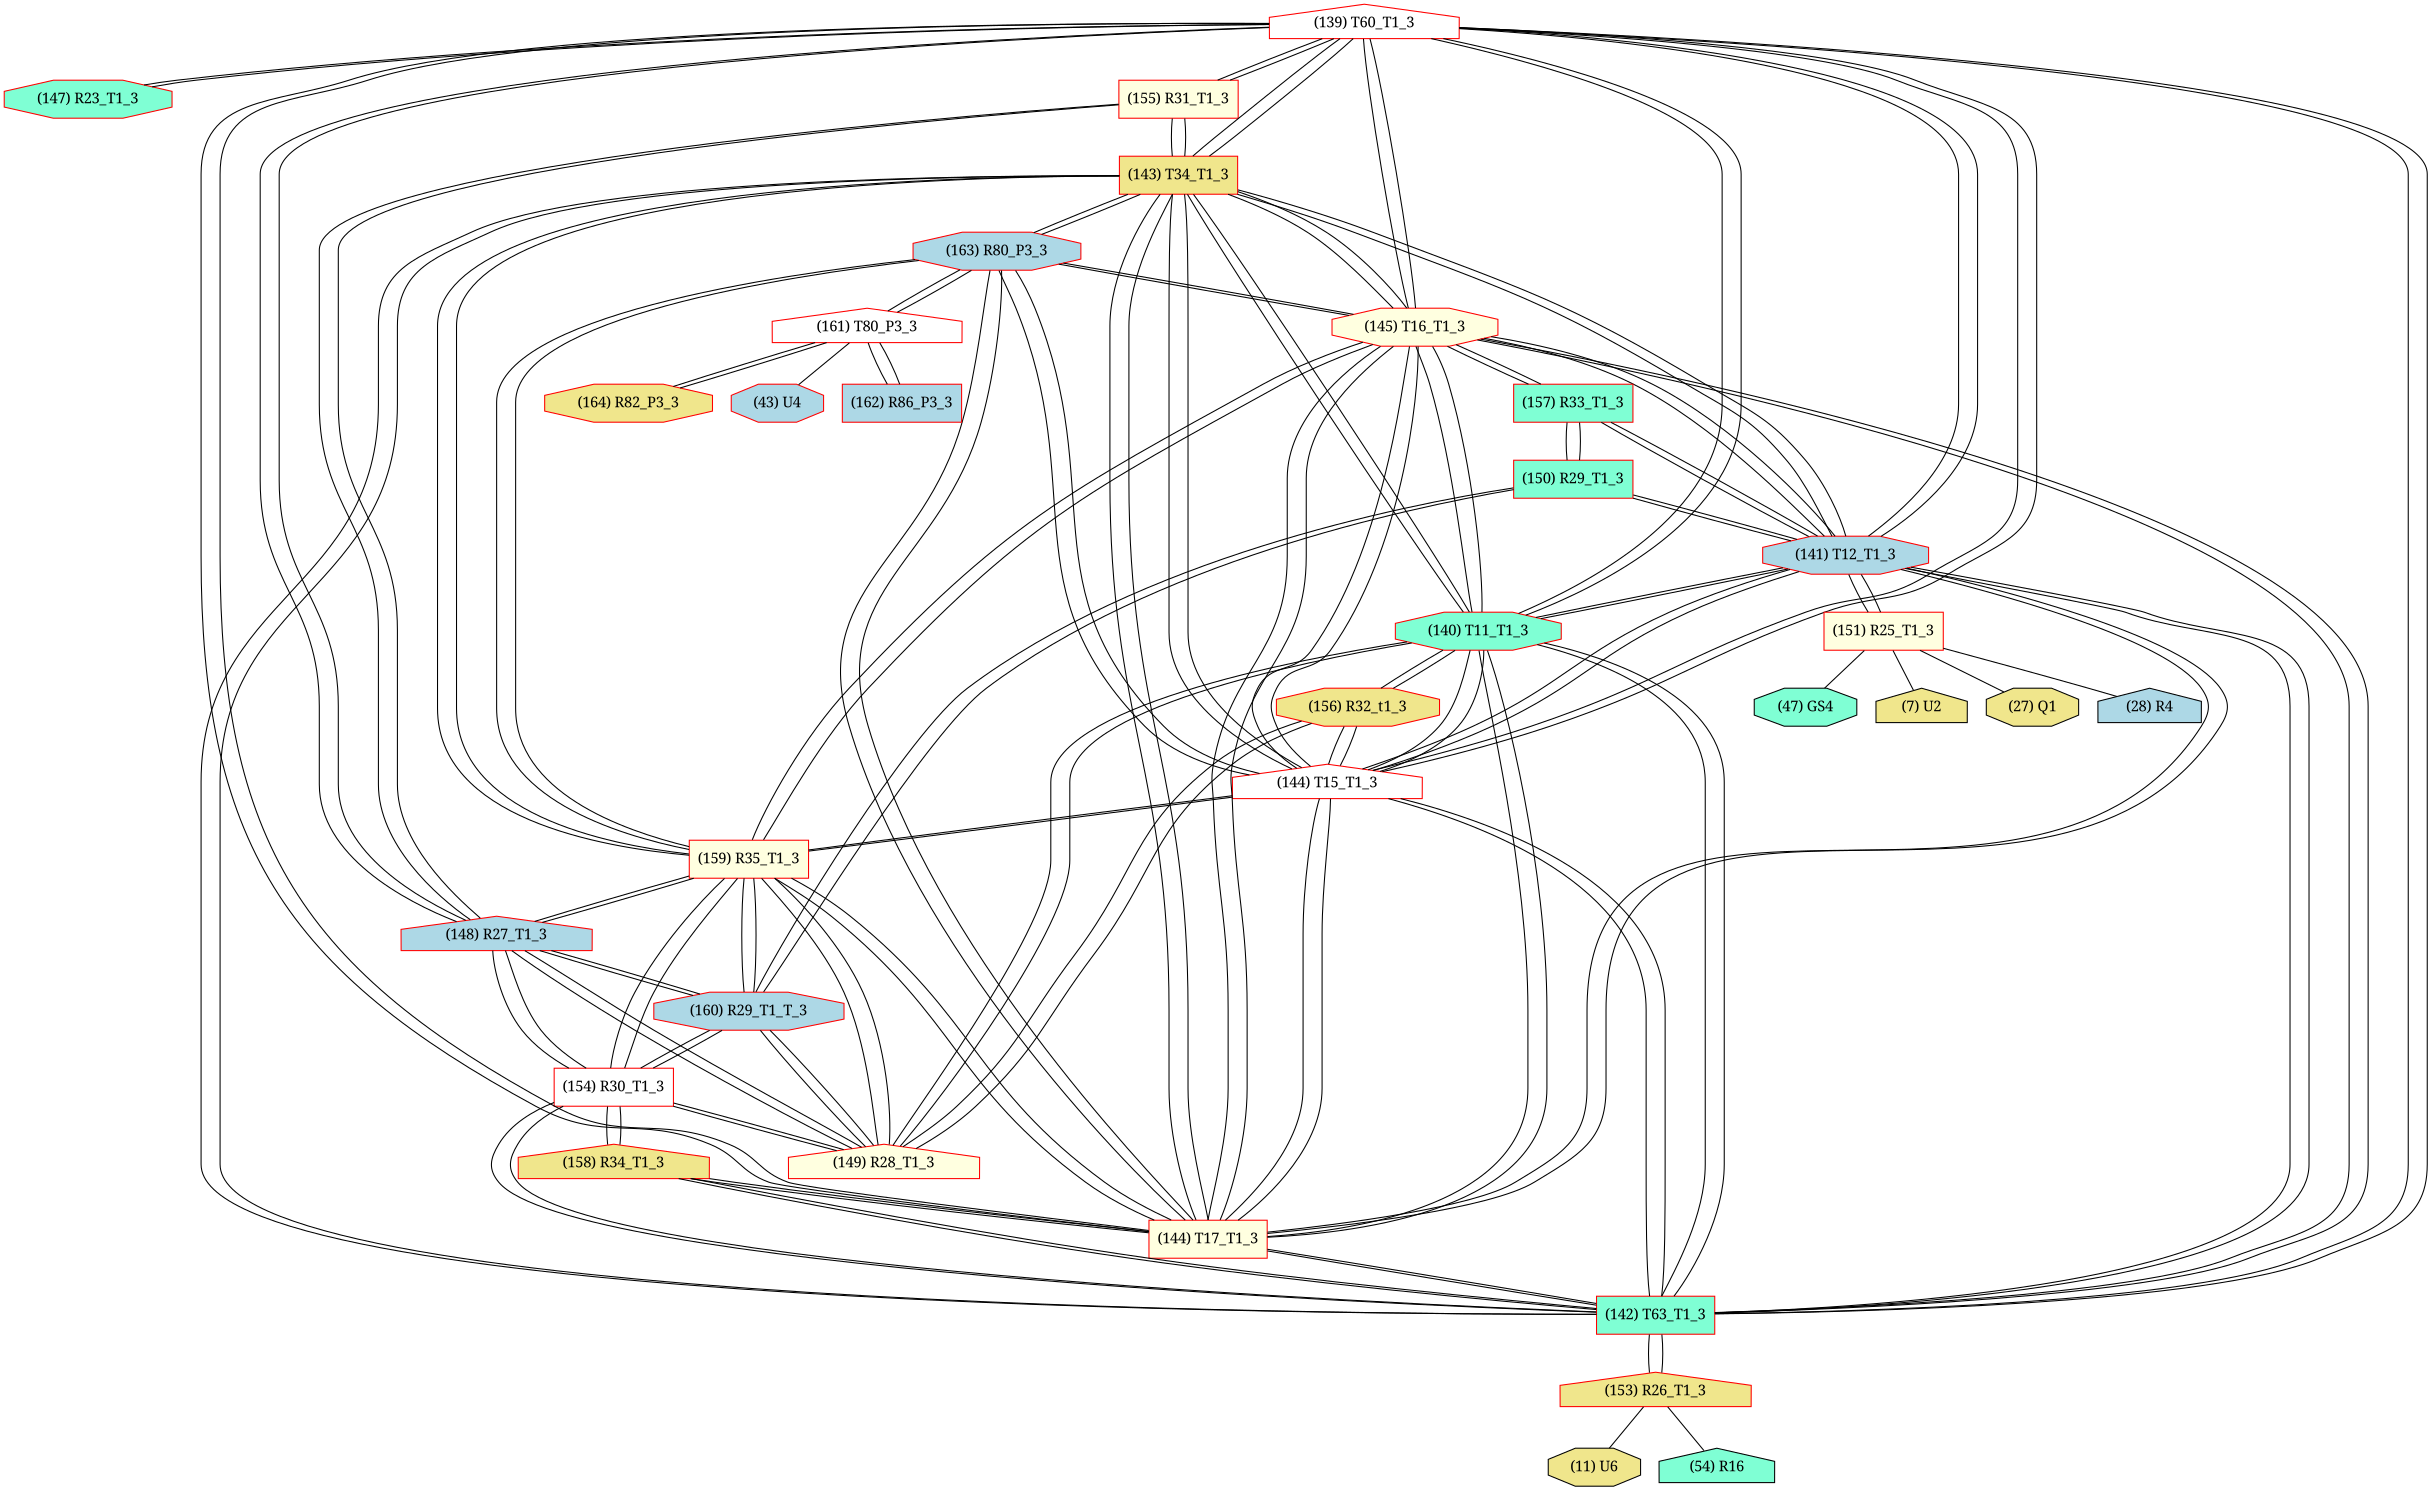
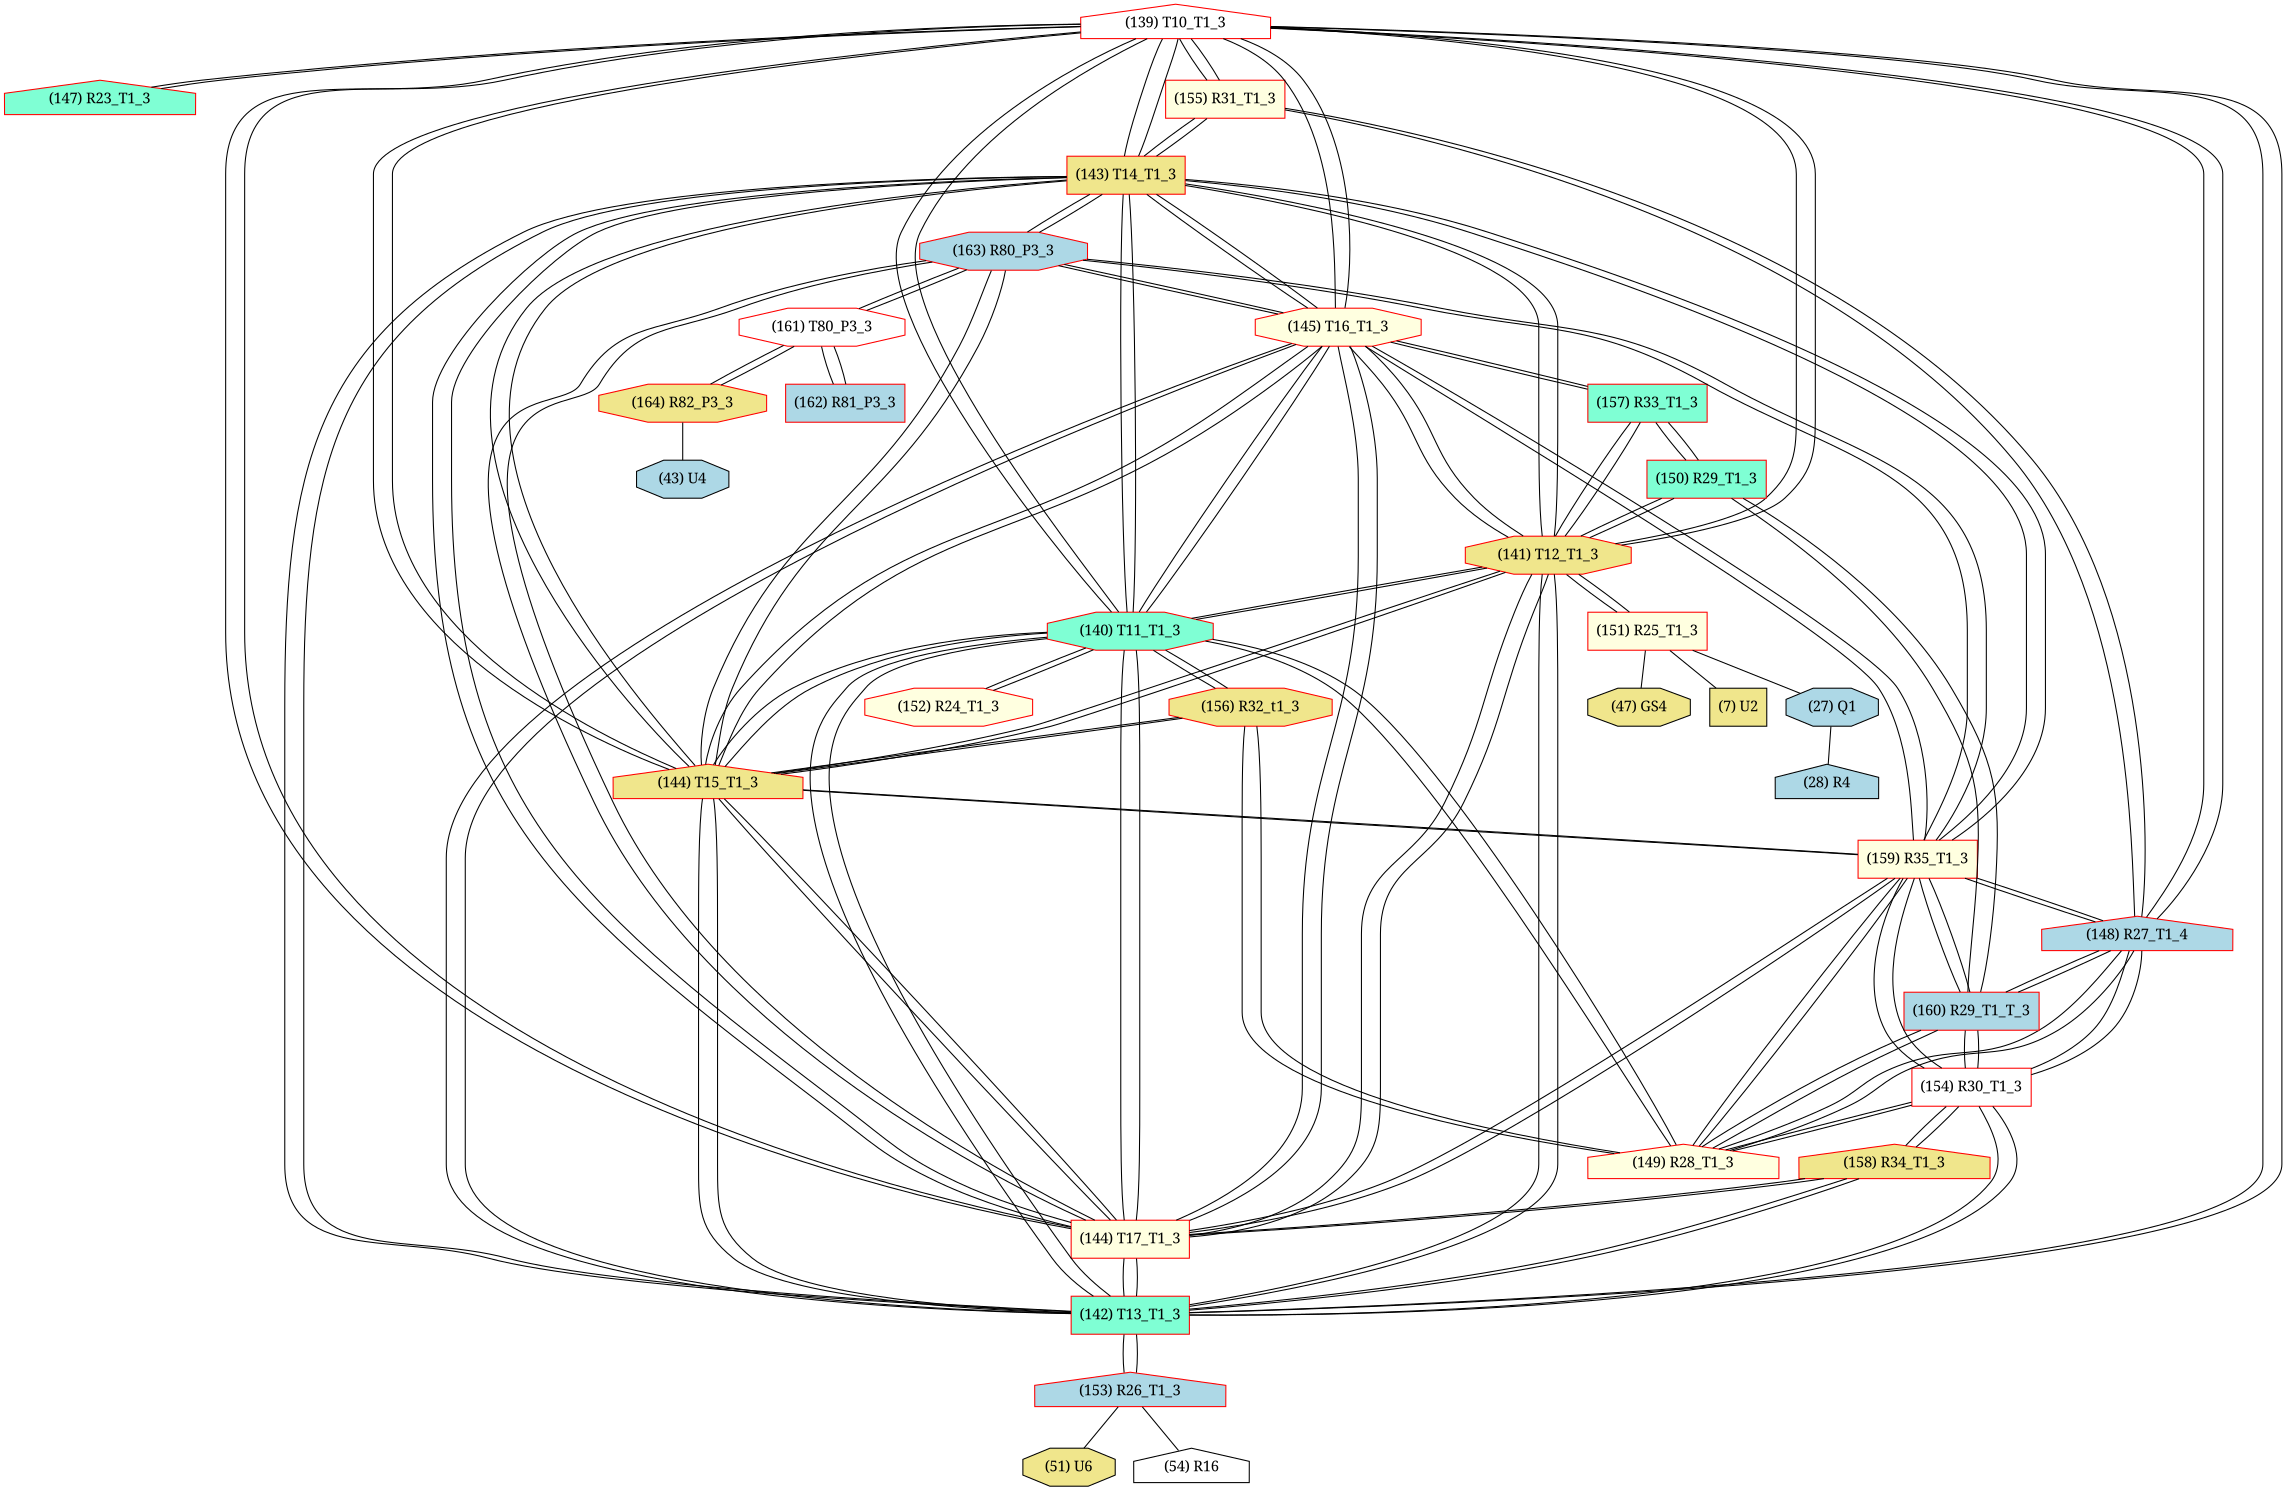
node "(139) T60_T1_3": label "(139) T60_T1_3" -> "(139) T10_T1_3"
node "(147) R23_T1_3": shape octagon -> house
node "(143) T34_T1_3": label "(143) T34_T1_3" -> "(143) T14_T1_3"
node "(161) T80_P3_3": shape house -> octagon
edge "(161) T80_P3_3" -- "(43) U4": now "(164) R82_P3_3" -- "(43) U4"
node "(43) U4": color red -> black
node "(162) R86_P3_3": label "(162) R86_P3_3" -> "(162) R81_P3_3"
node "(141) T12_T1_3": fillcolor lightblue -> khaki
edge "(151) R25_T1_3" -- "(28) R4": now "(27) Q1" -- "(28) R4"
node "(152) R24_T1_3": added
node "(47) GS4": fillcolor aquamarine -> khaki
node "(7) U2": shape house -> box
node "(27) Q1": fillcolor khaki -> lightblue
node "(144) T15_T1_3": fillcolor white -> khaki
node "(148) R27_T1_3": label "(148) R27_T1_3" -> "(148) R27_T1_4"
node "(160) R29_T1_T_3": shape octagon -> box
node "(142) T63_T1_3": label "(142) T63_T1_3" -> "(142) T13_T1_3"
node "(153) R26_T1_3": fillcolor khaki -> lightblue
node "(11) U6": label "(11) U6" -> "(51) U6"
node "(54) R16": fillcolor aquamarine -> white
